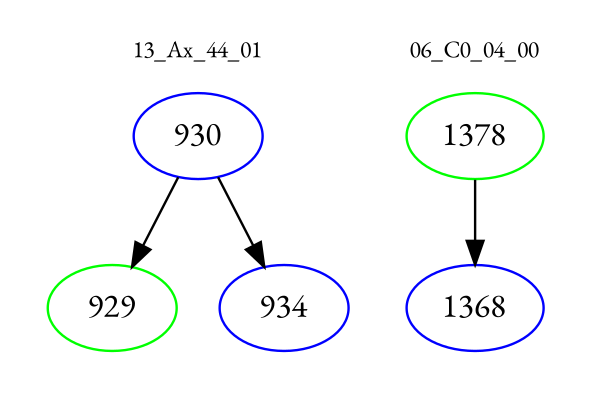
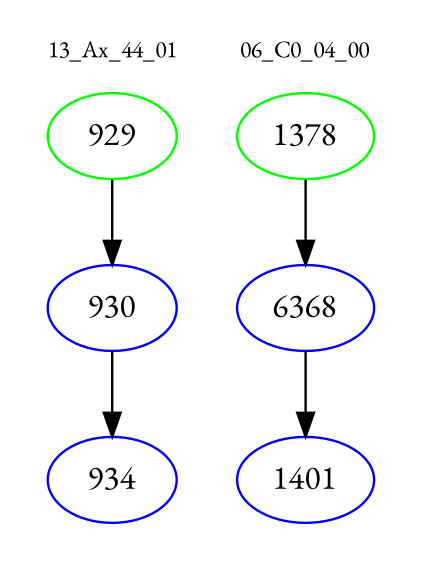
edge "930" -> "929": reversed
node "1368": label "1368" -> "6368"
node "1401": added
